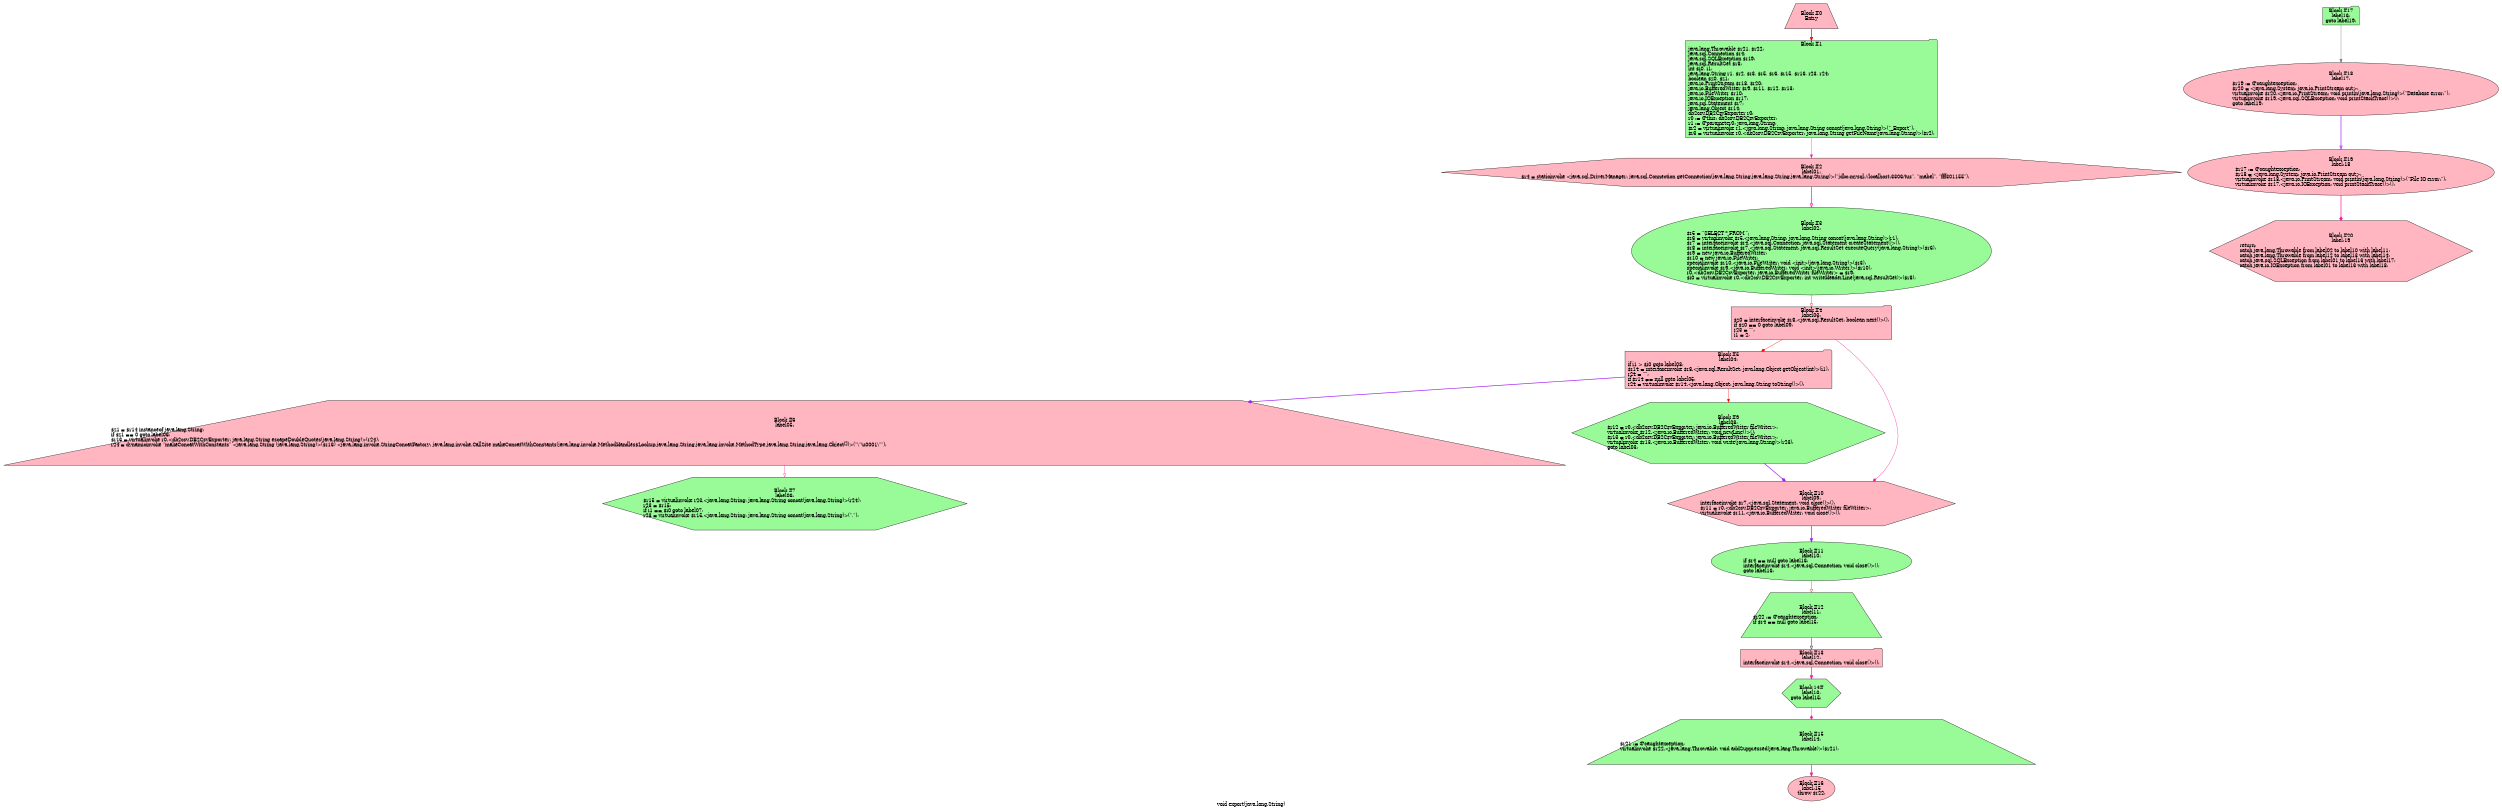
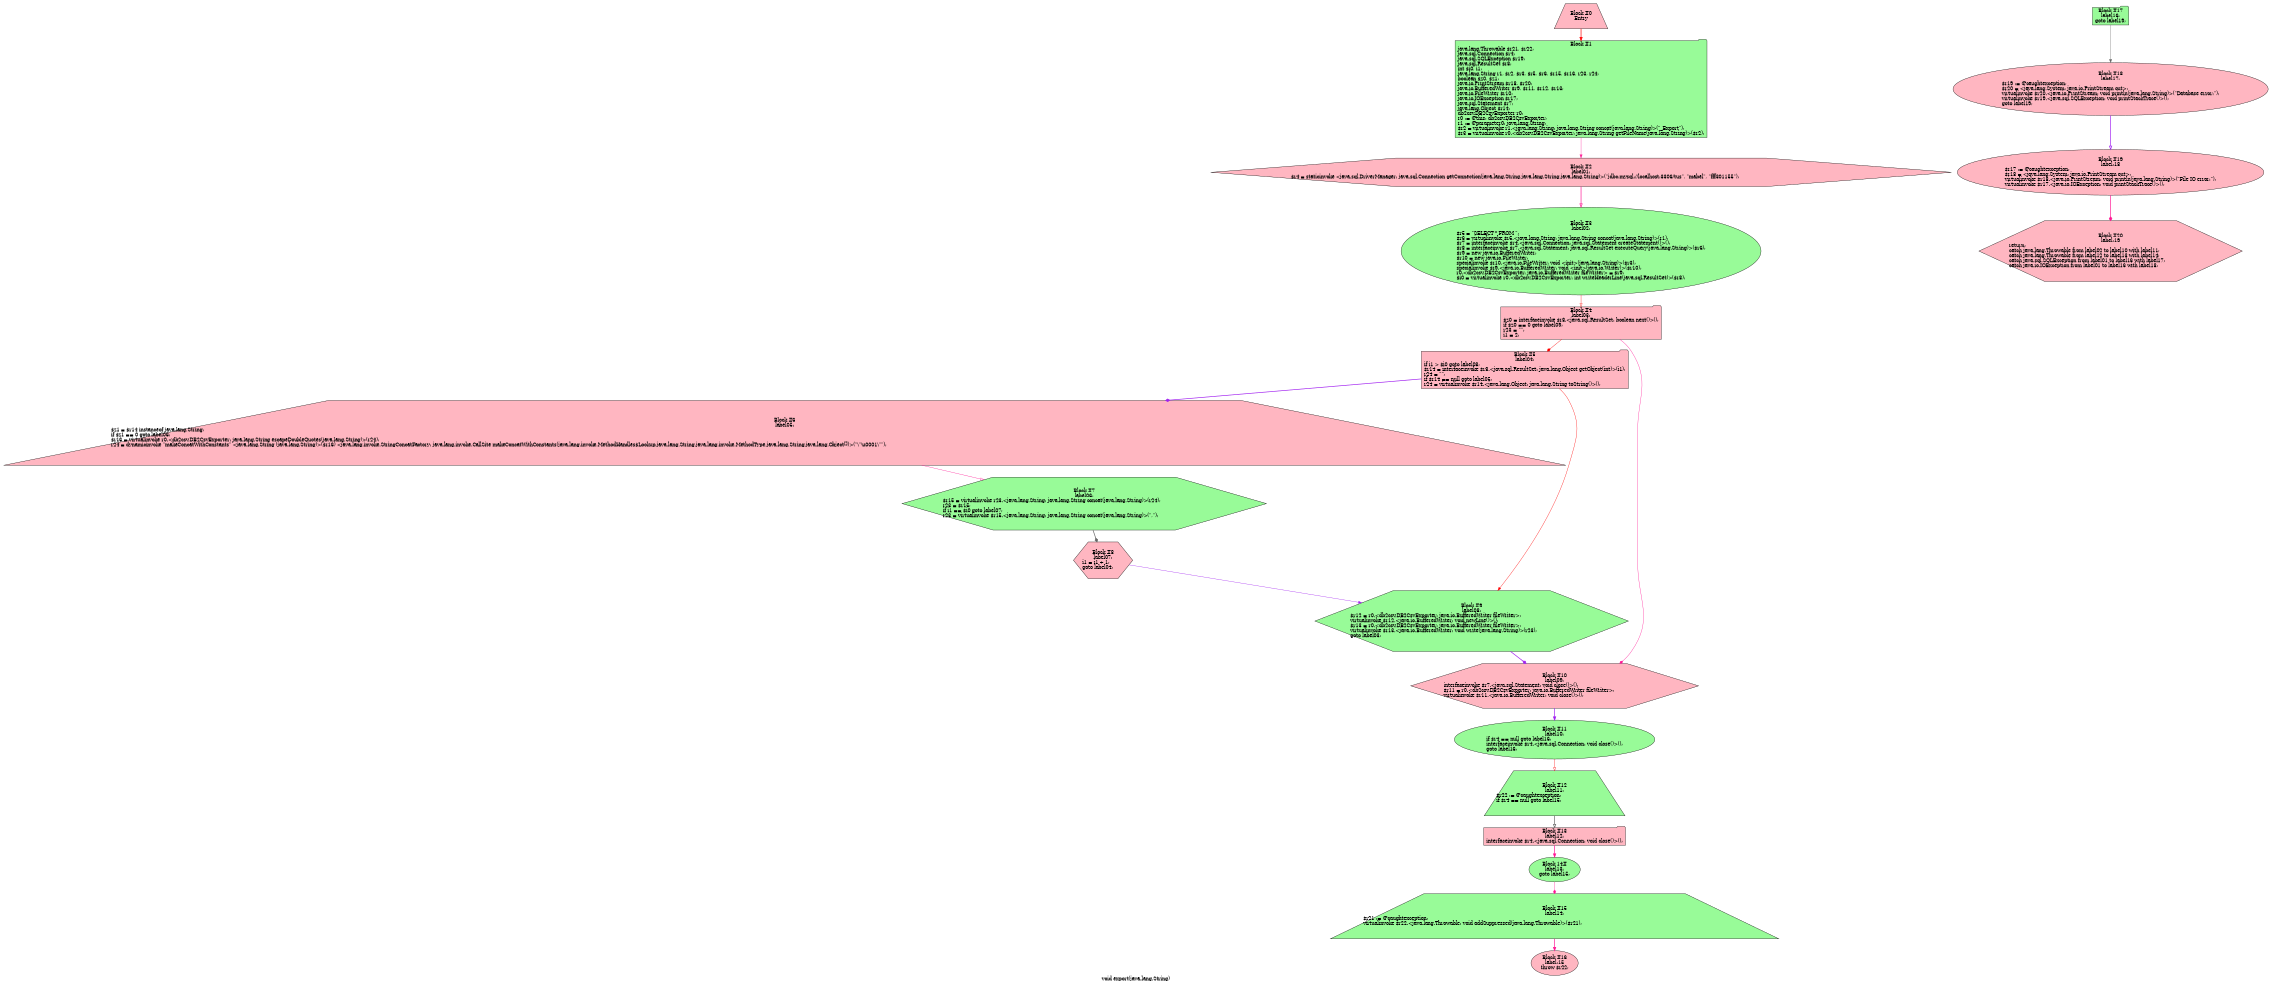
node "Block #8 label07: i1 = i1 + 1; goto label04;": added
node "Block 14# label13: goto label15;": shape hexagon -> ellipse
